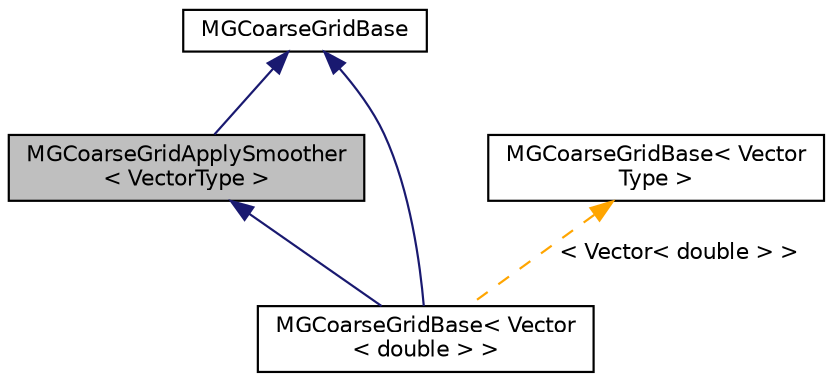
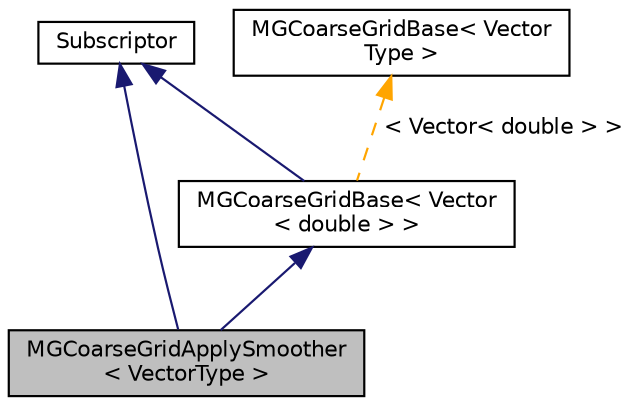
node "MGCoarseGridBase": label "MGCoarseGridBase" -> "Subscriptor"
edge "MGCoarseGridBase< Vector < double > >" -> "MGCoarseGridApplySmoother < VectorType >": reversed
